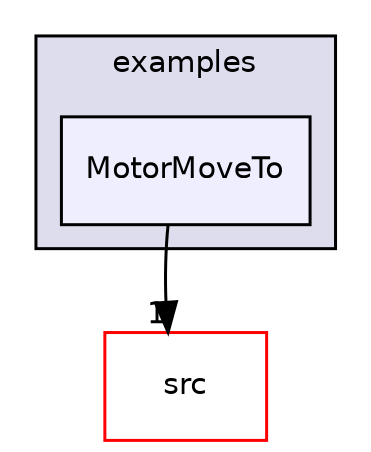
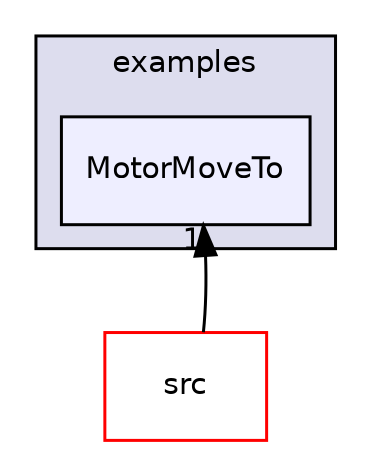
edge "MotorMoveTo" -> "src": reversed
